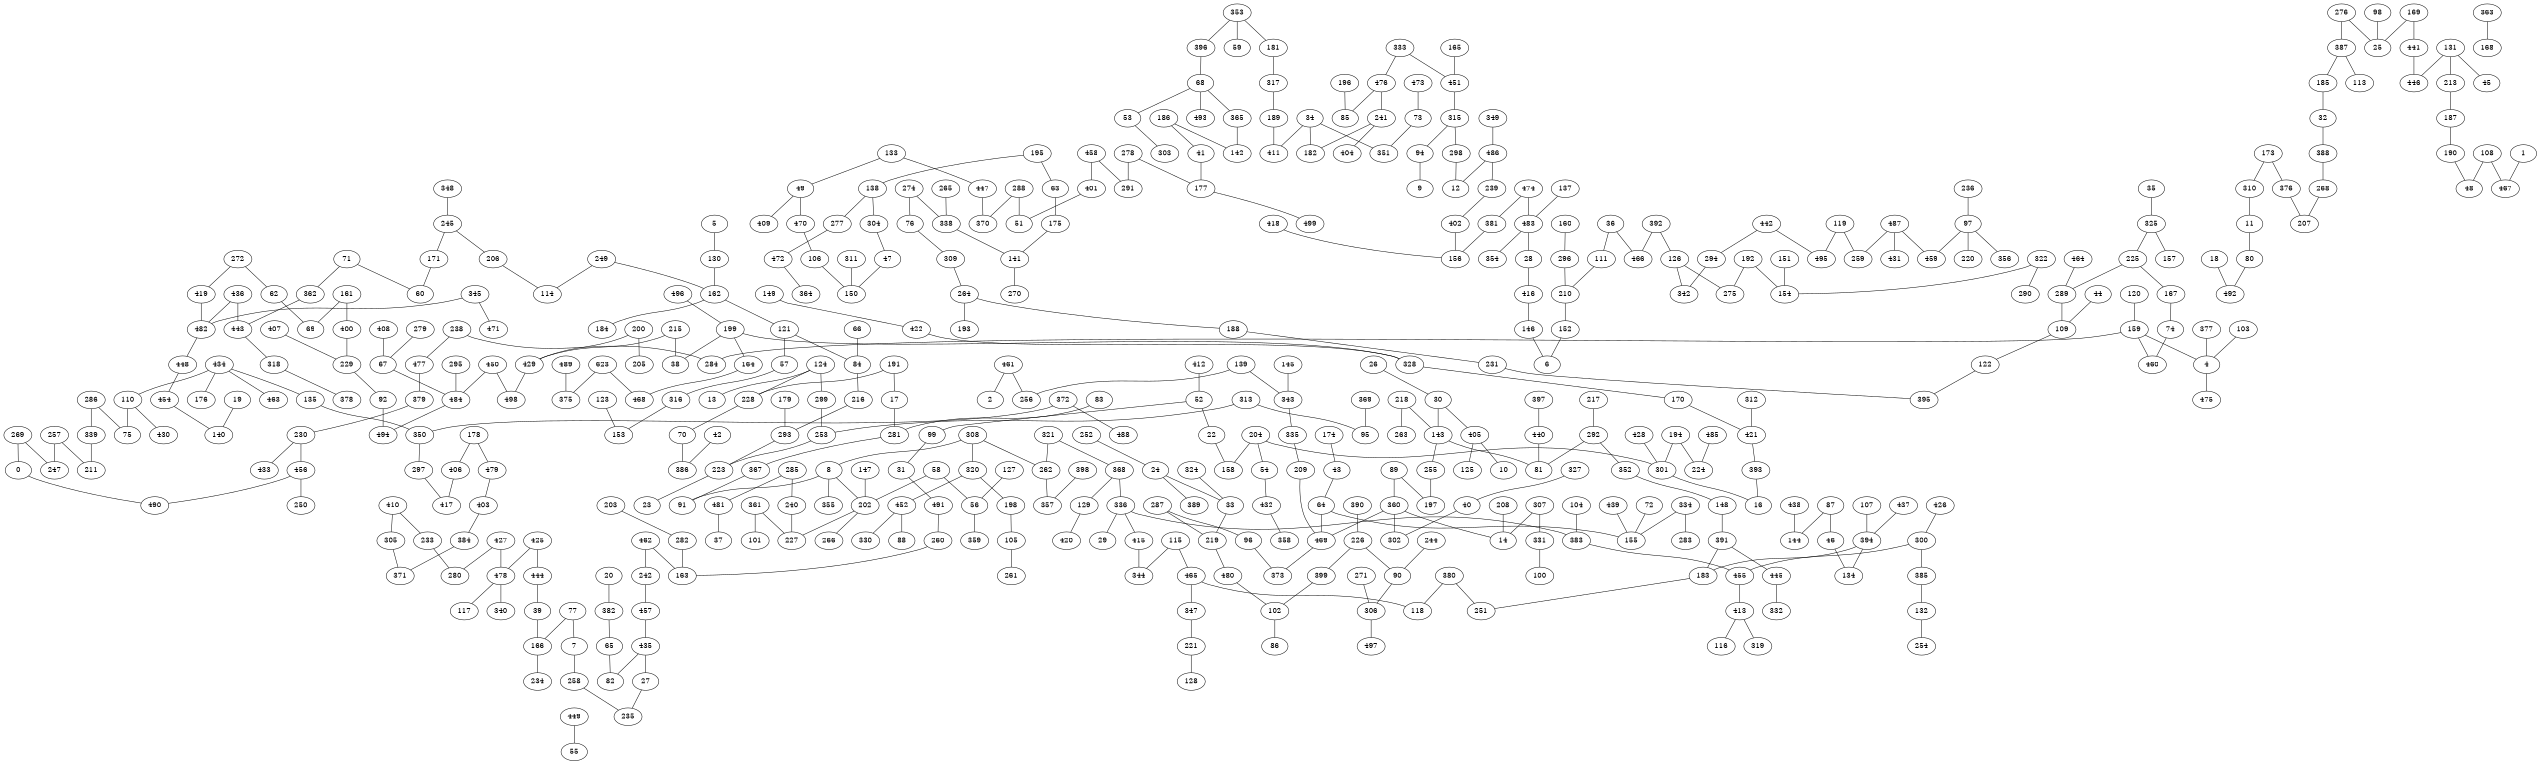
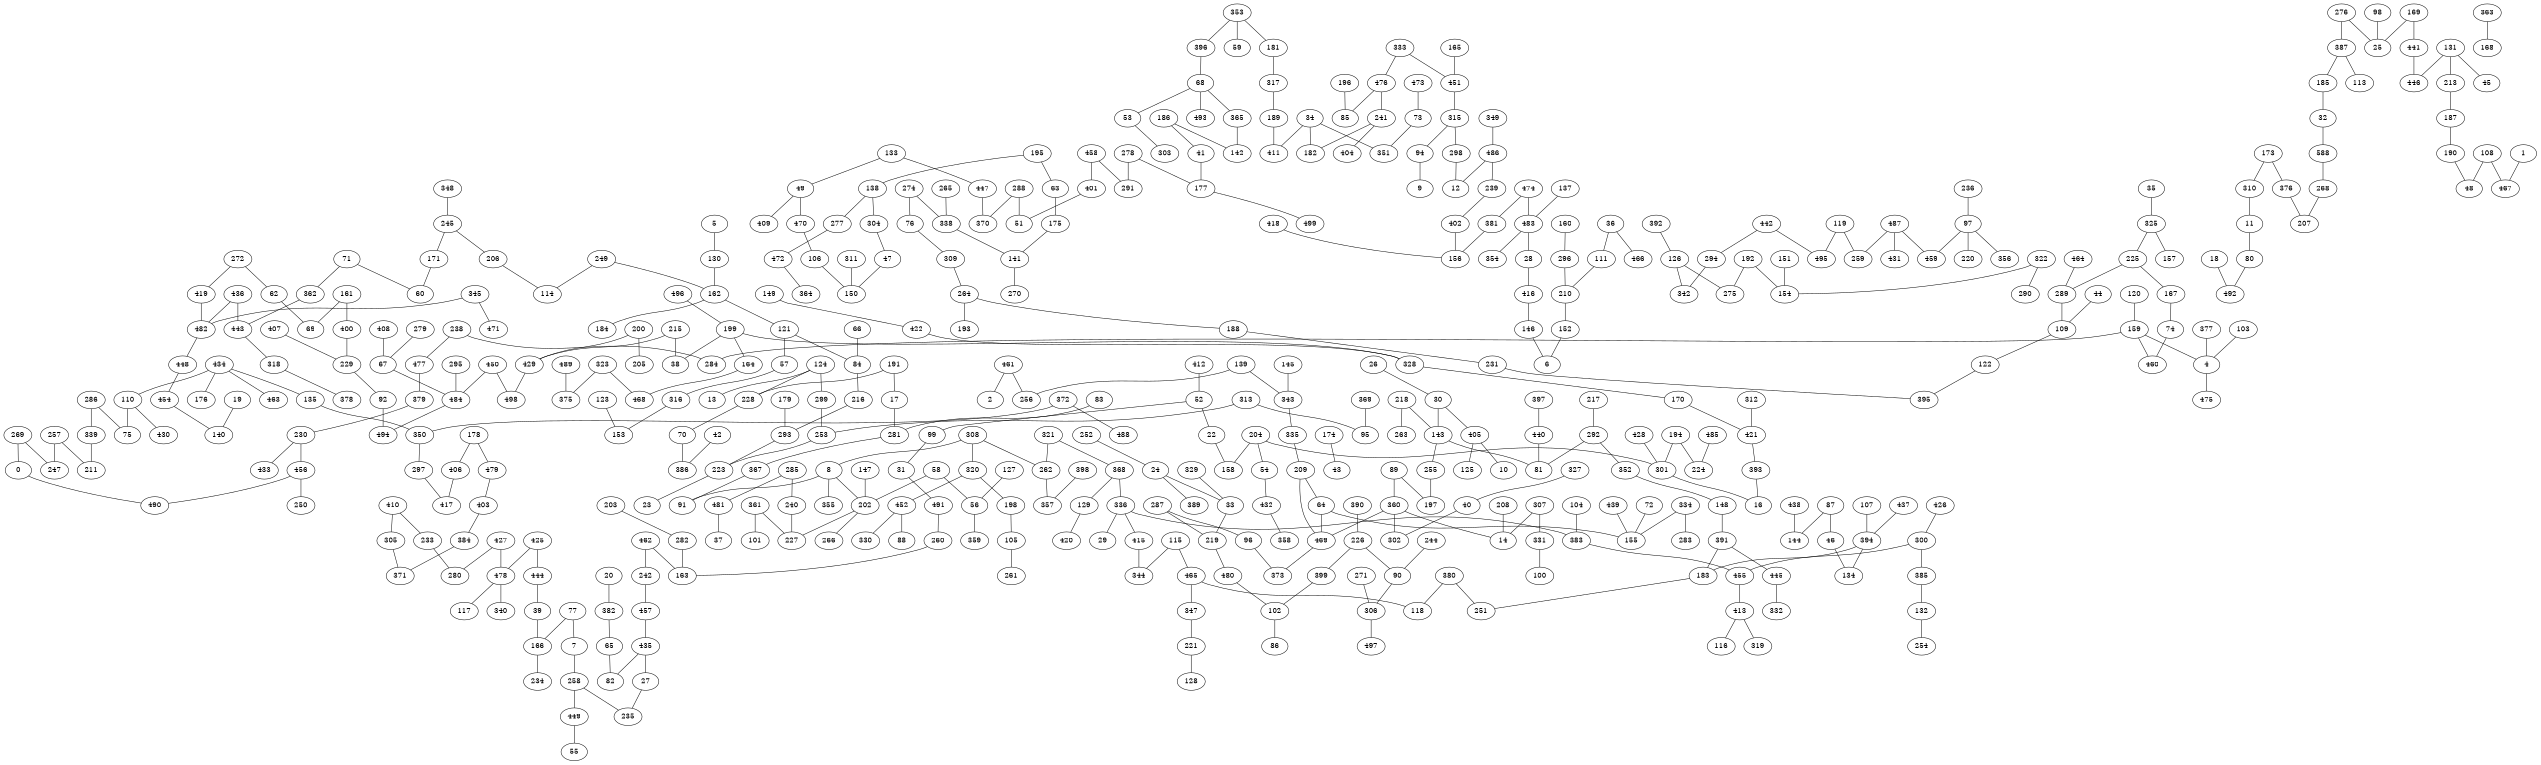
node "388": label "388" -> "588"
edge "392" -- "466": removed
node "623": label "623" -> "323"
node "324": label "324" -> "329"
edge "43" -- "64": now "209" -- "64"
edge "258" -- "449": added
